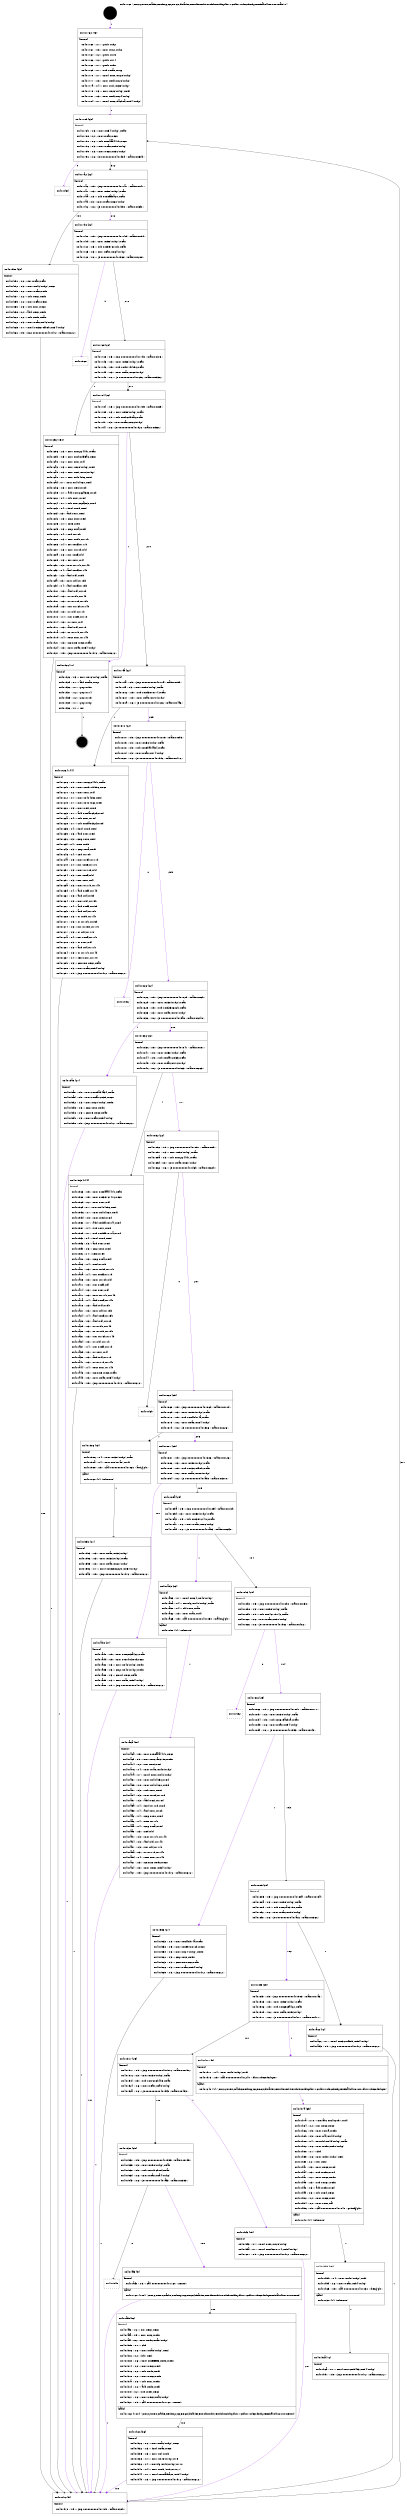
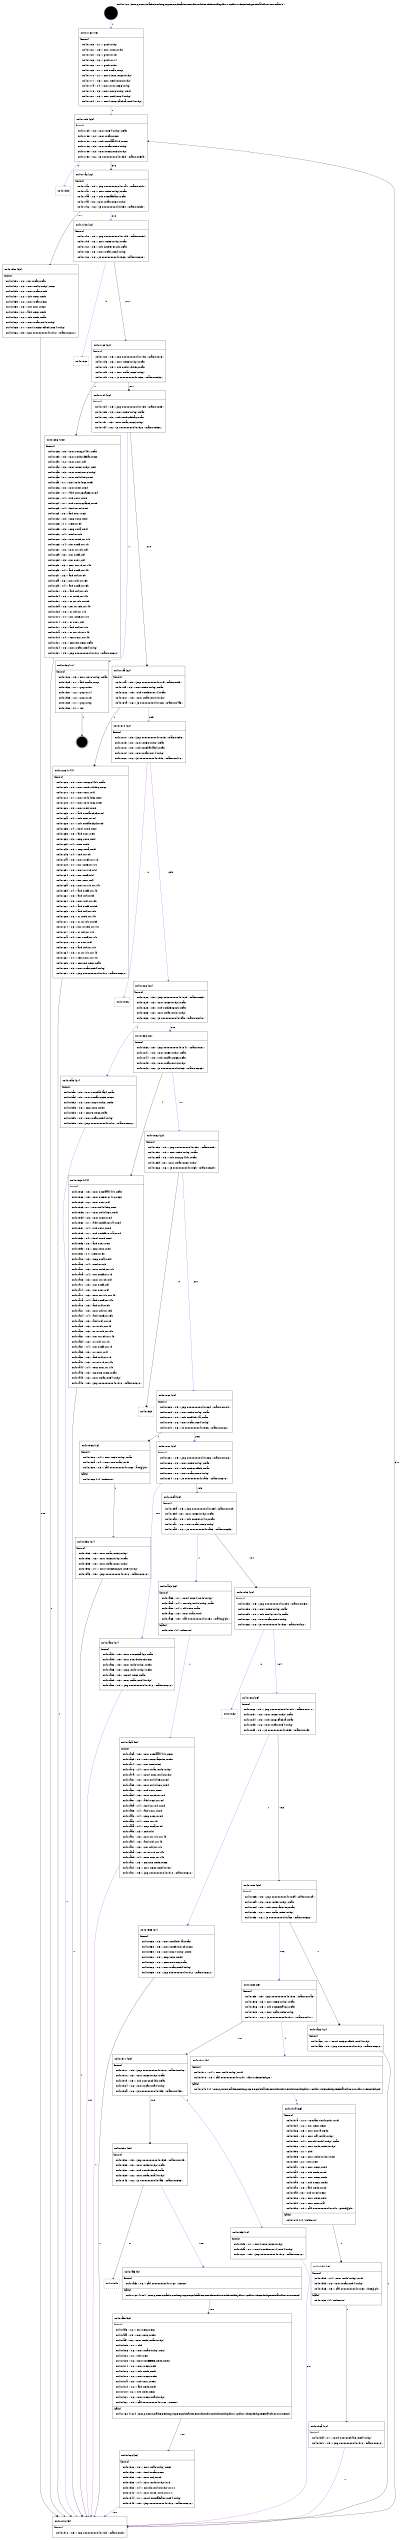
edge "0x401af3 [5]" -> "0x401d72 [5]": now "0x401bca [12]" -> "0x401d72 [5]"
